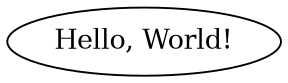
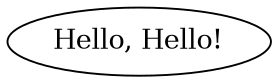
node "Hello, World!": label "Hello, World!" -> "Hello, Hello!"
